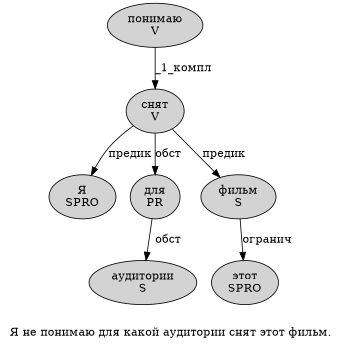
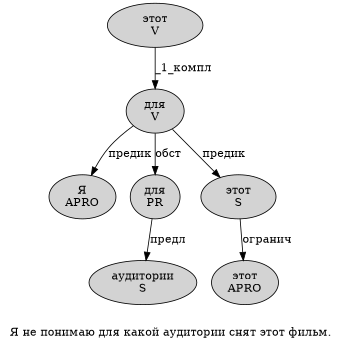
node "понимаю V": label "понимаю V" -> "этот V"
node "снят V": label "снят V" -> "для V"
node "Я SPRO": label "Я SPRO" -> "Я APRO"
node "фильм S": label "фильм S" -> "этот S"
edge "для PR" -> "аудитории S": label "обст" -> "предл"
node "этот SPRO": label "этот SPRO" -> "этот APRO"
